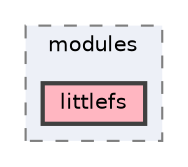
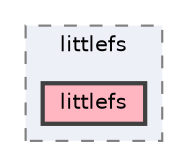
cluster "modules": label "modules" -> "littlefs"
